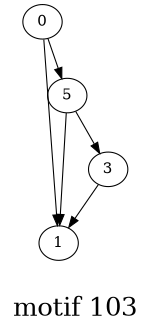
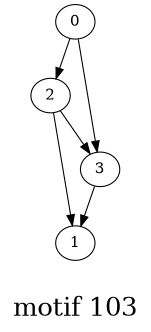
node "5": label "5" -> "2"
edge "0" -> "1": now "0" -> "3"
